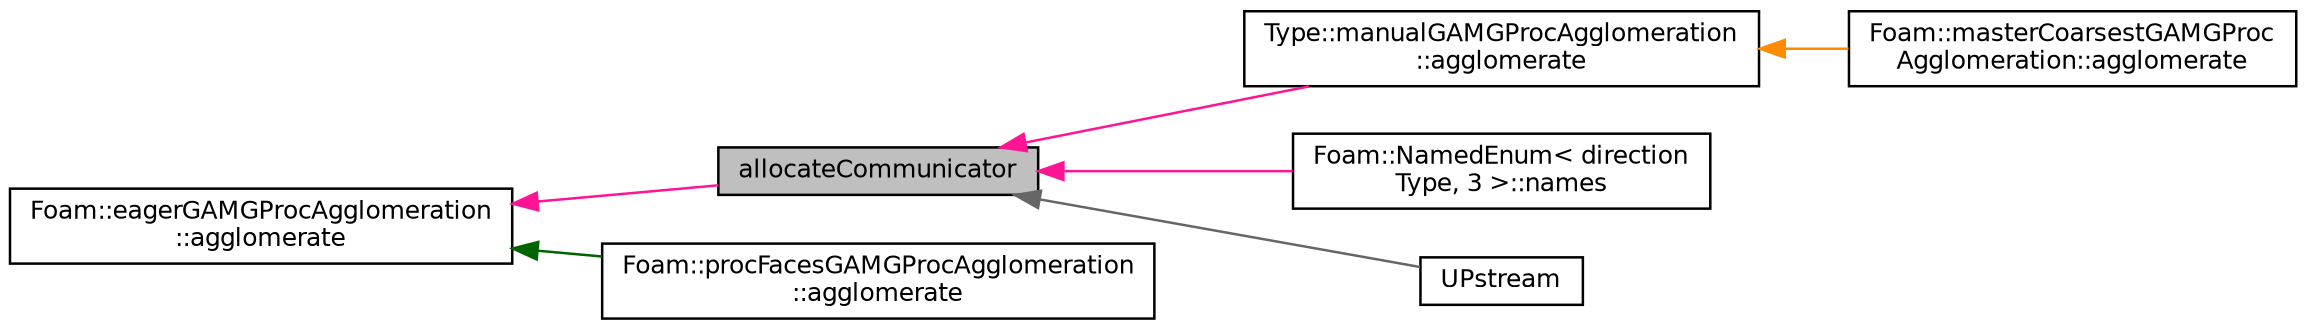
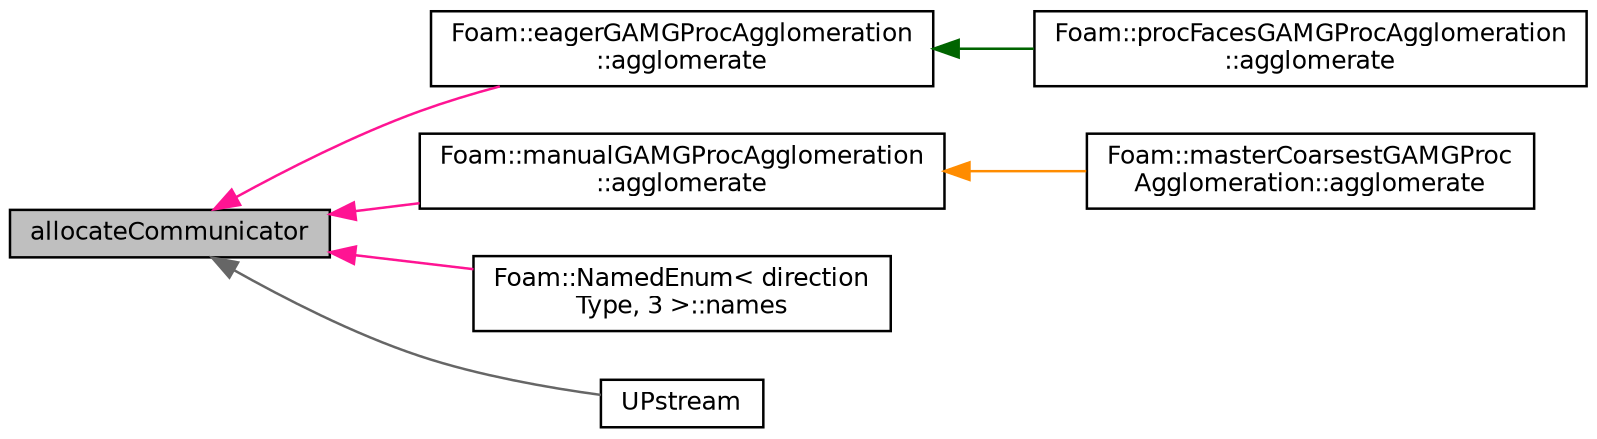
node "Type::manualGAMGProcAgglomeration ::agglomerate": label "Type::manualGAMGProcAgglomeration ::agglomerate" -> "Foam::manualGAMGProcAgglomeration ::agglomerate"
edge "allocateCommunicator" -> "Foam::eagerGAMGProcAgglomeration ::agglomerate": reversed
